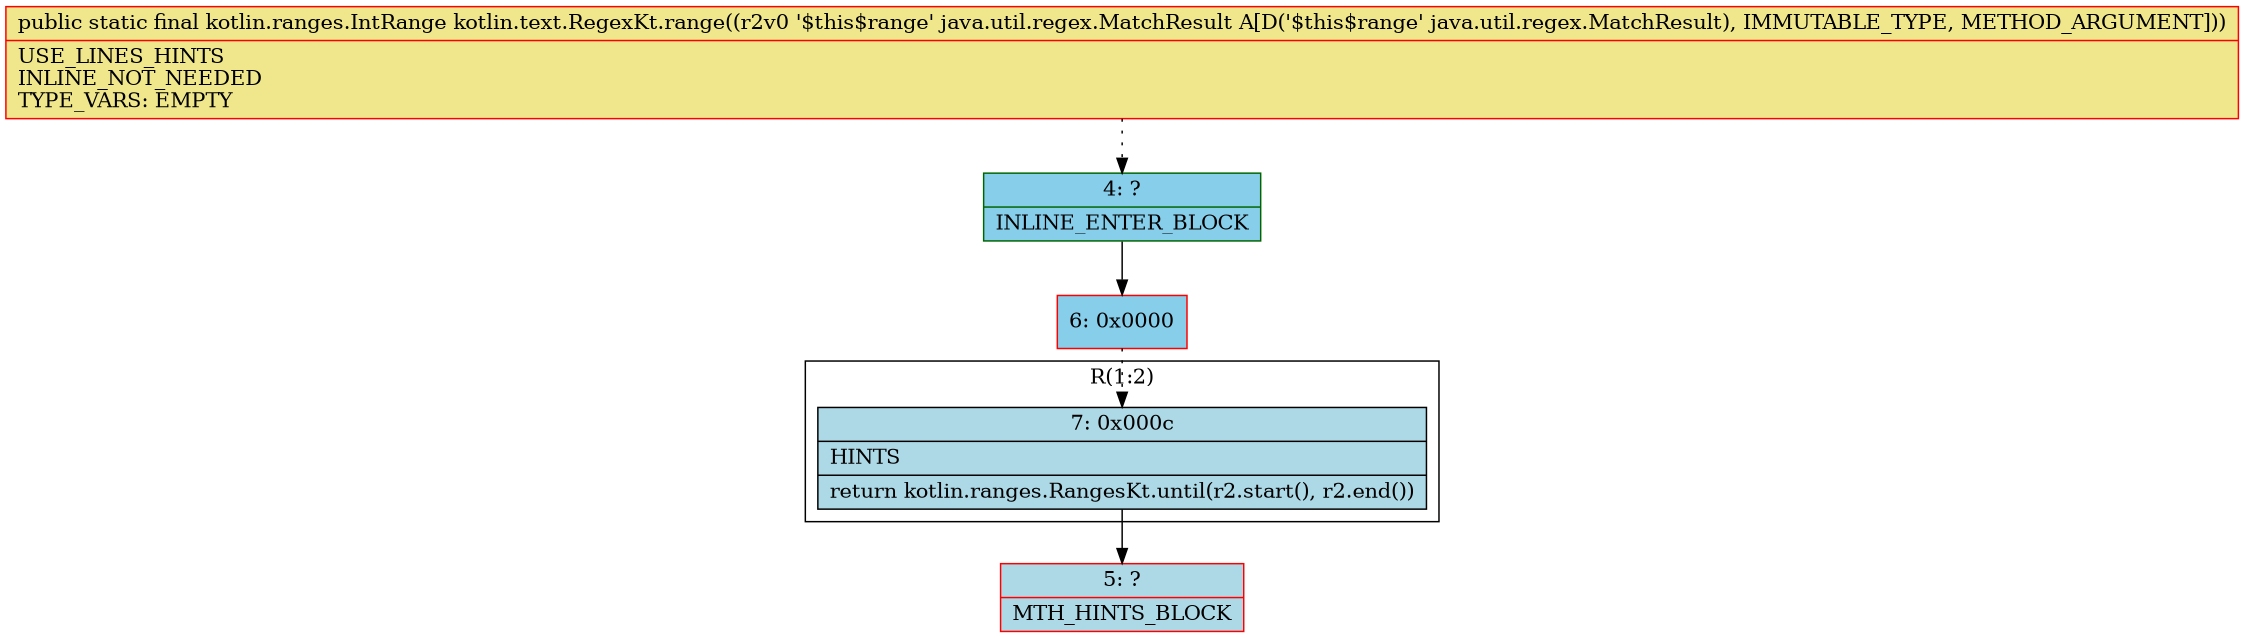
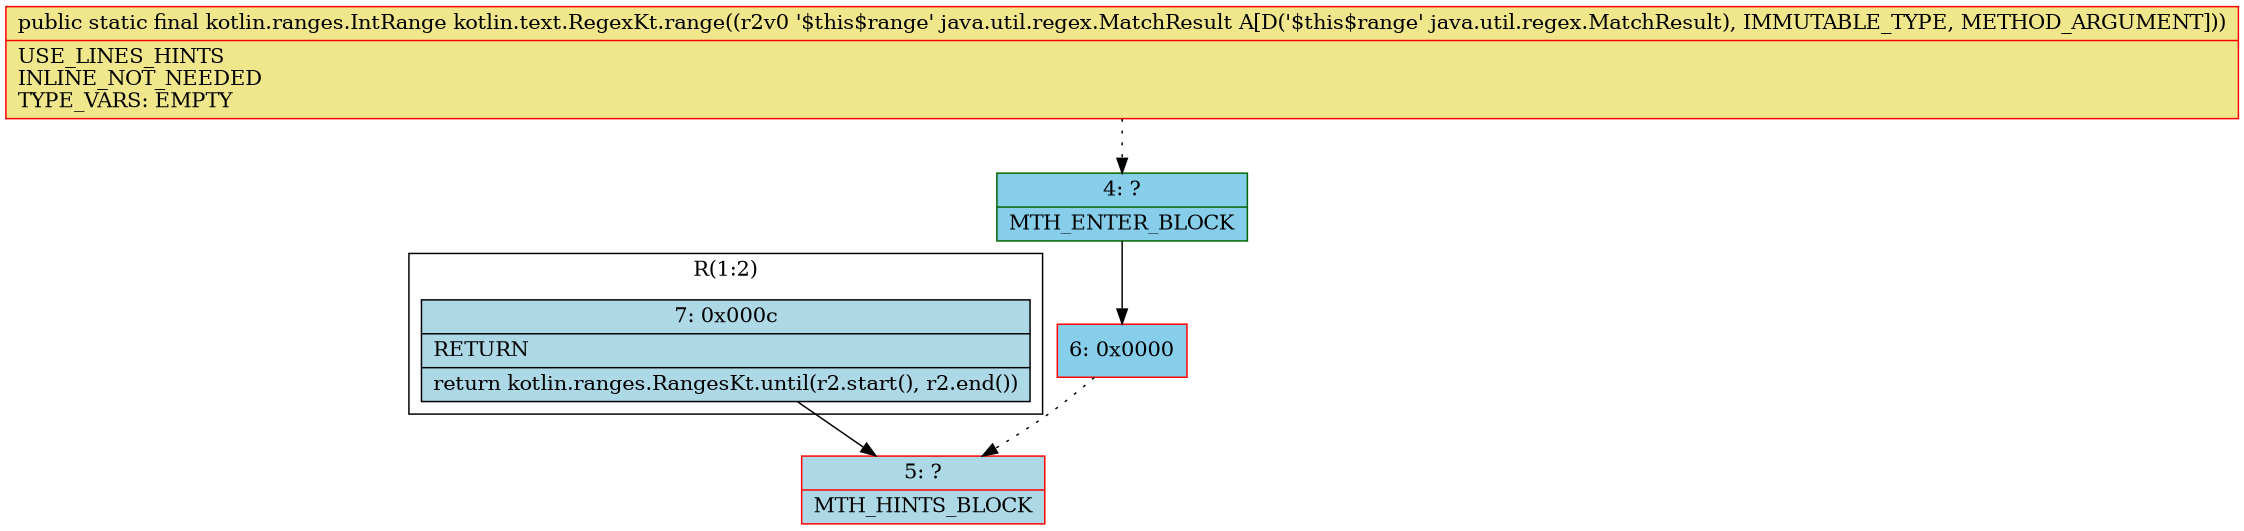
node "4: ?": text "INLINE_ENTER_BLOCK" -> "MTH_ENTER_BLOCK"
edge "6: 0x0000" -> "7: 0x000c": now "6: 0x0000" -> "5: ?"
node "7: 0x000c": text "HINTS" -> "RETURN"
